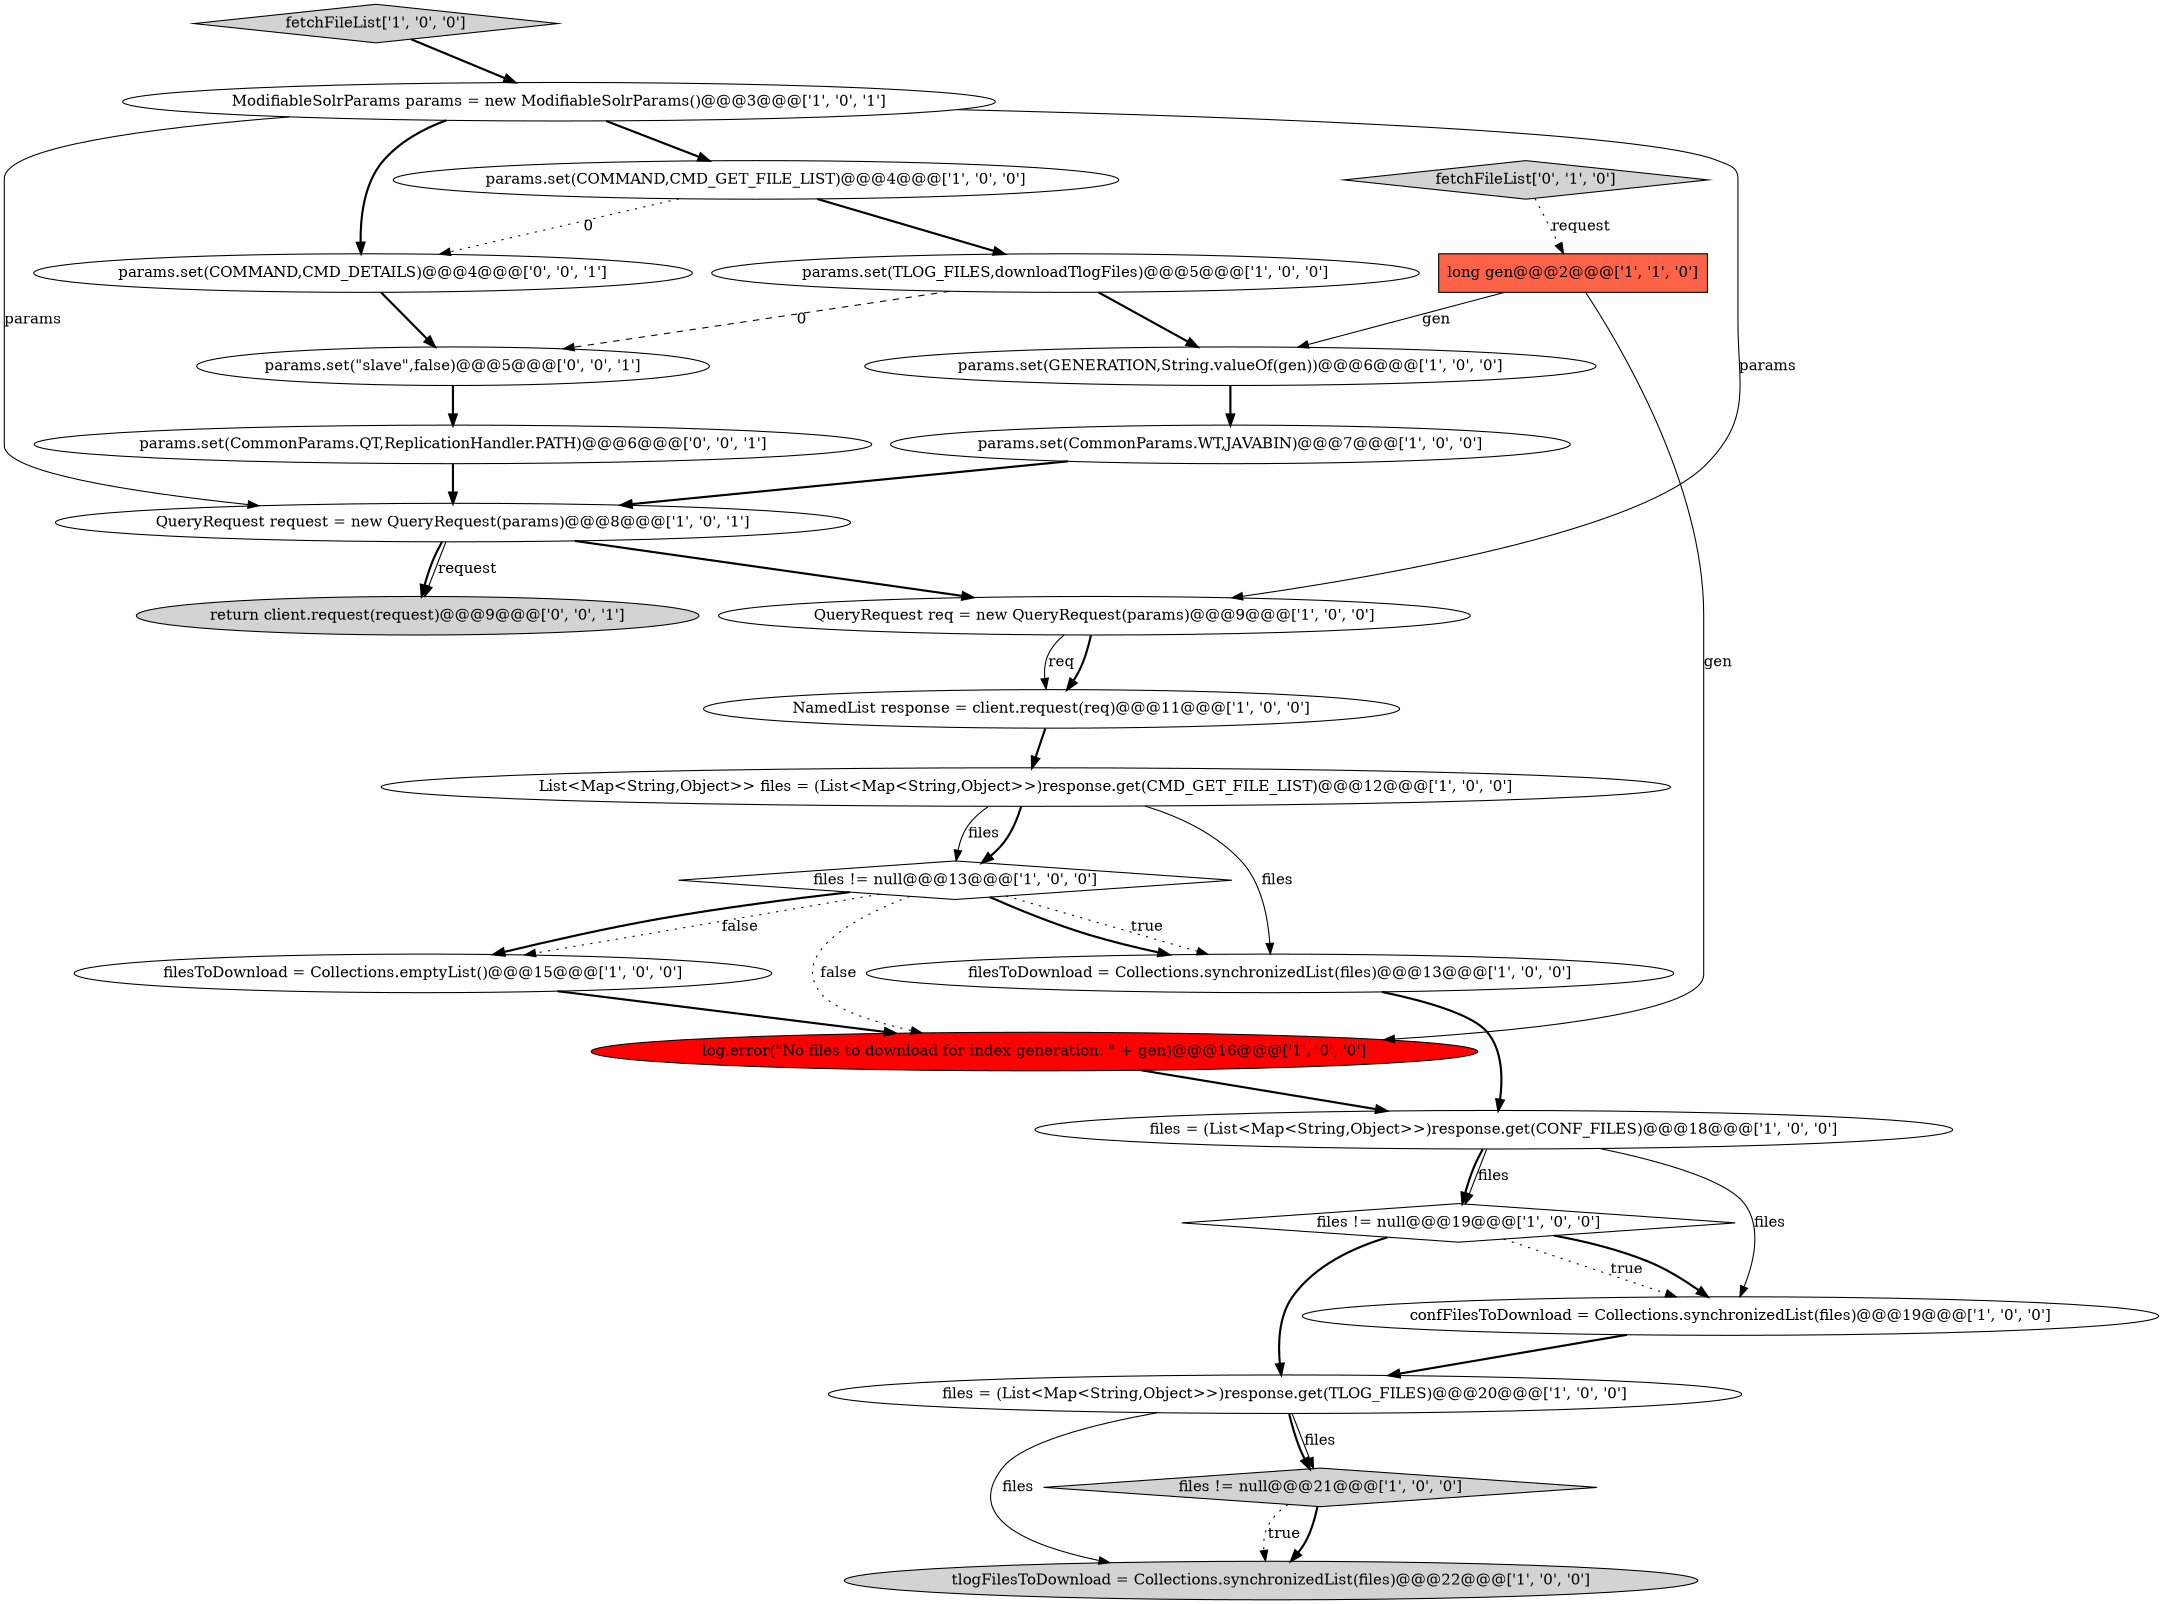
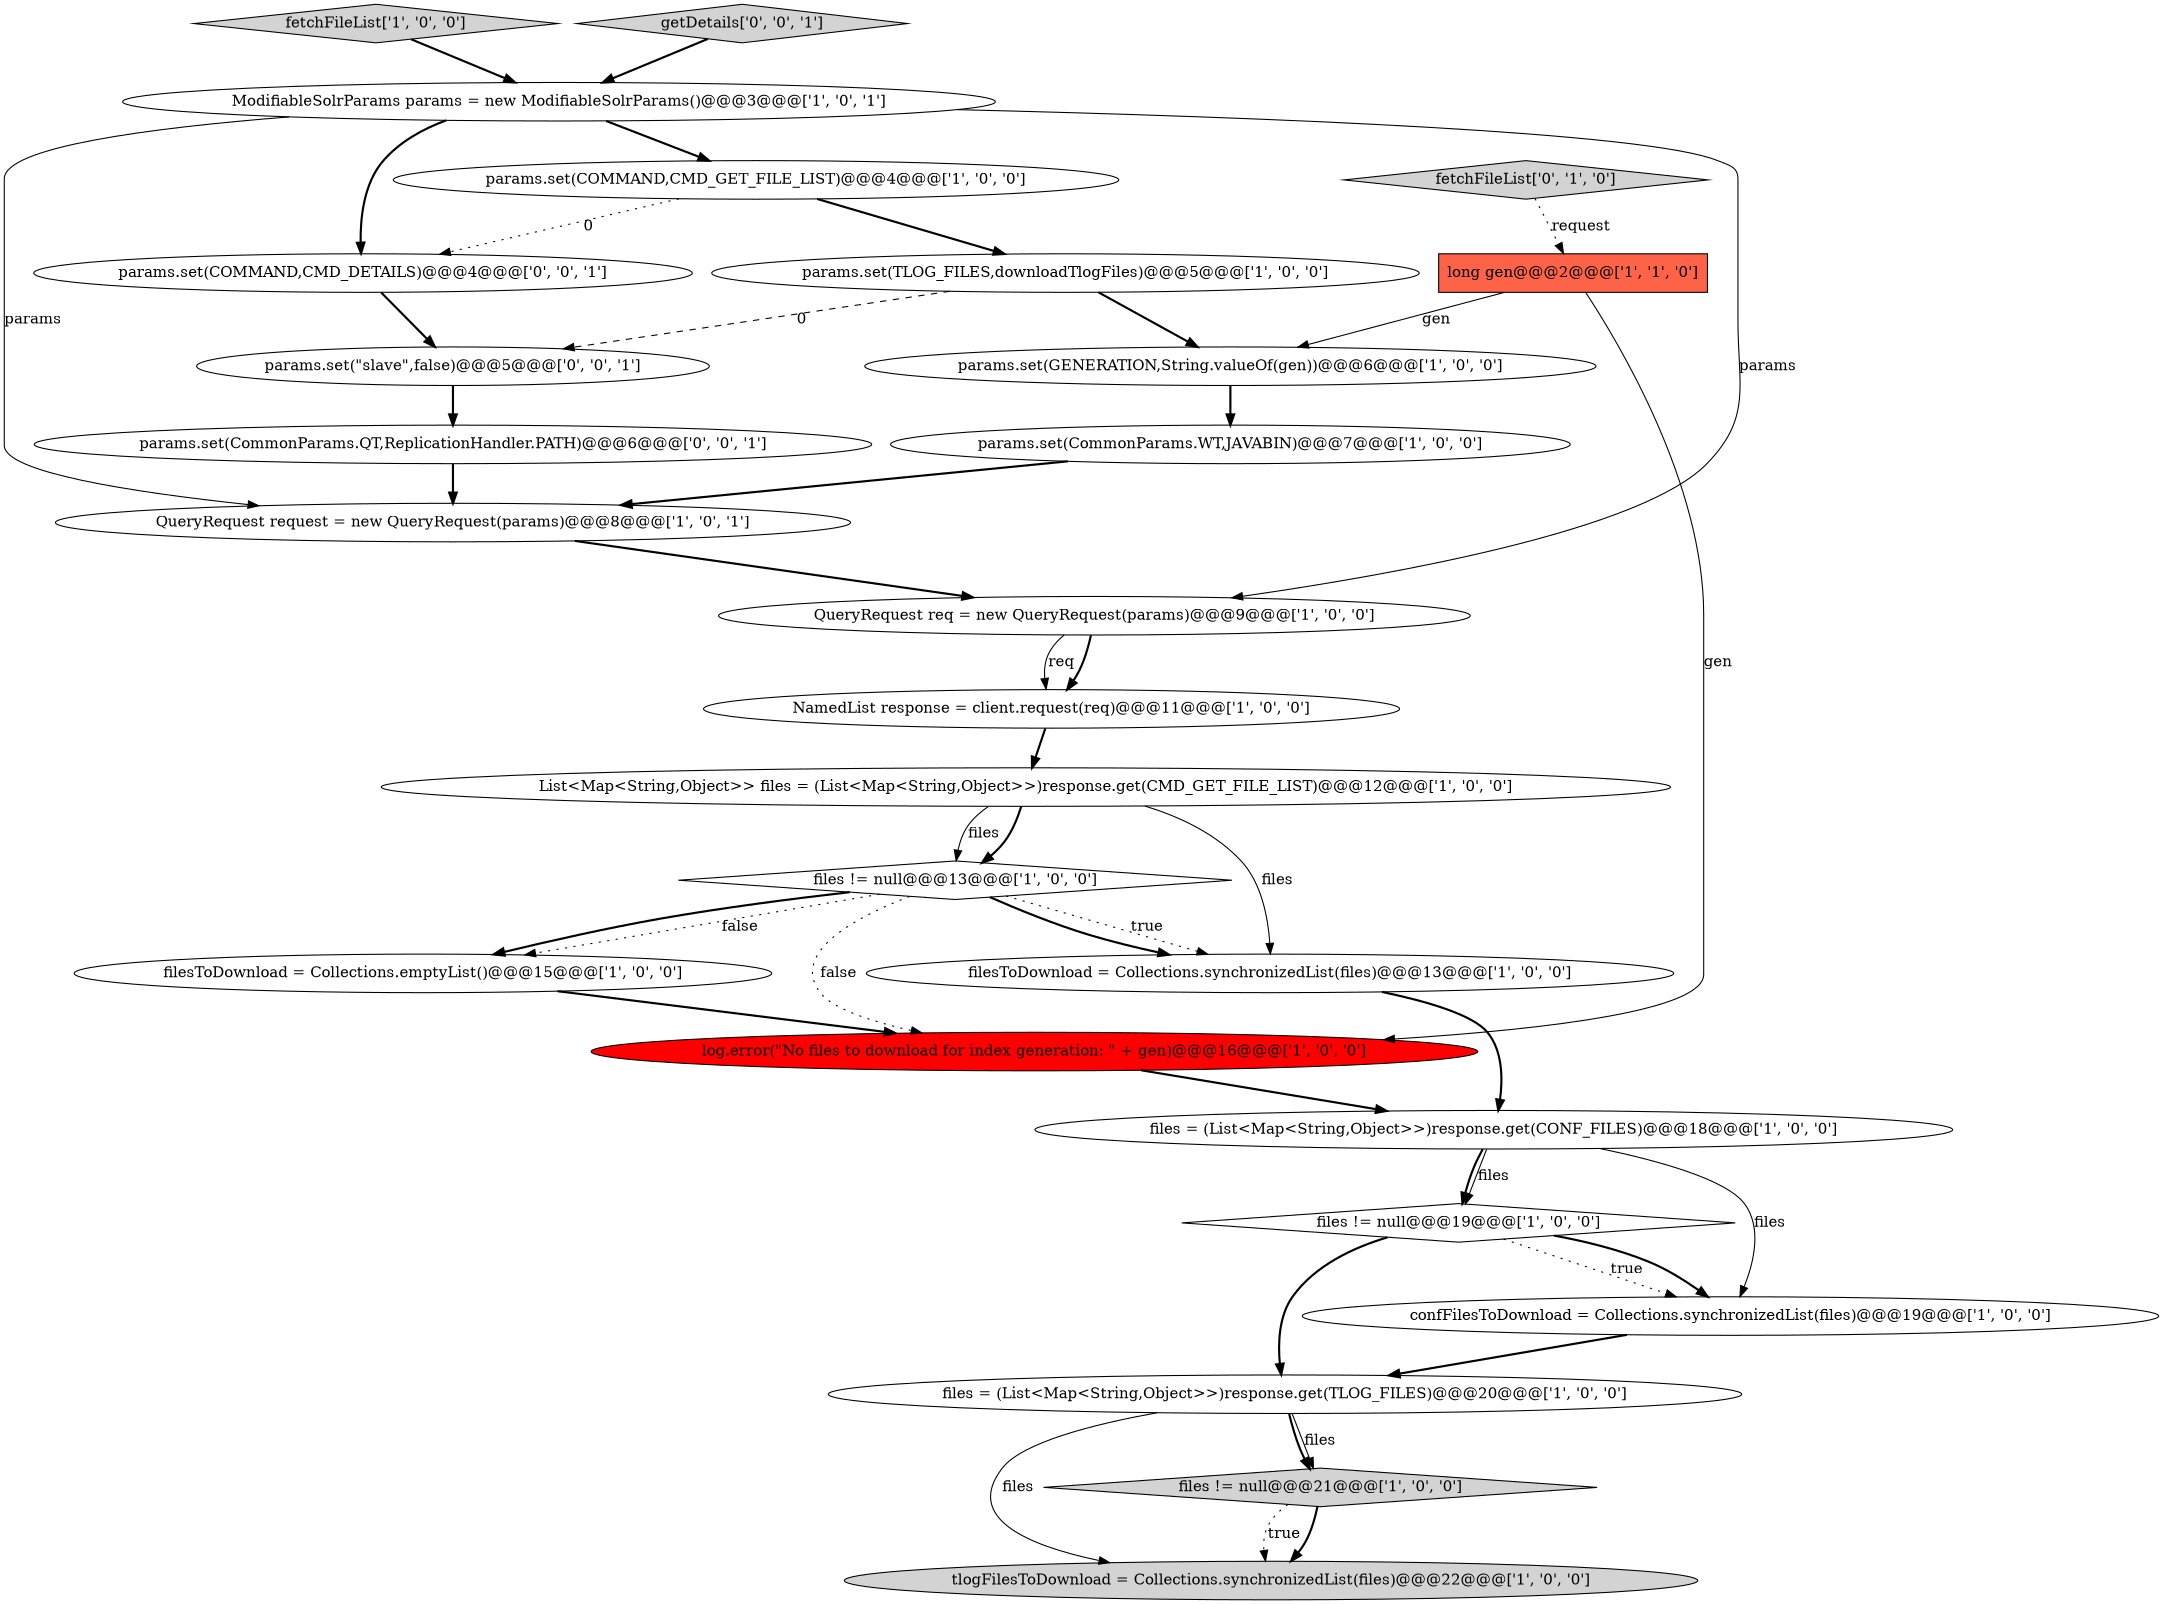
node "getDetails['0', '0', '1']": added
node "return client.request(request)@@@9@@@['0', '0', '1']": removed
